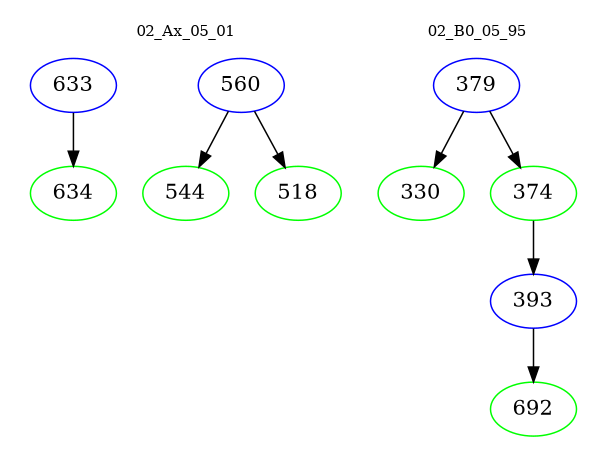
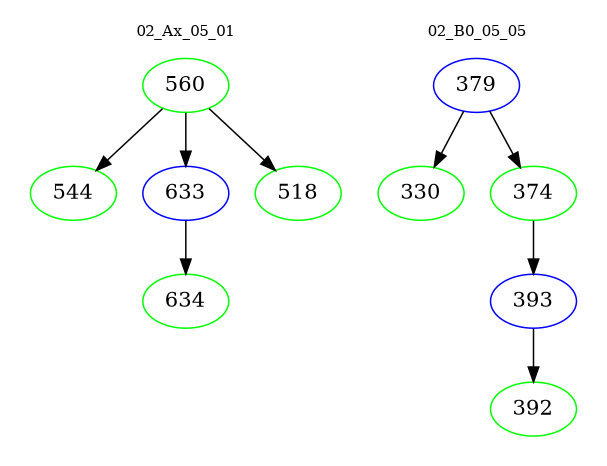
cluster "02_B0_05_95": label "02_B0_05_95" -> "02_B0_05_05"
node "560": color blue -> green
edge "560" -> "633": added
node "692": label "692" -> "392"
